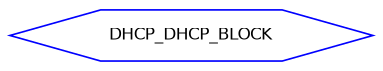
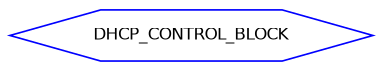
node "DHCP_DHCP_BLOCK": label "DHCP_DHCP_BLOCK" -> "DHCP_CONTROL_BLOCK"
